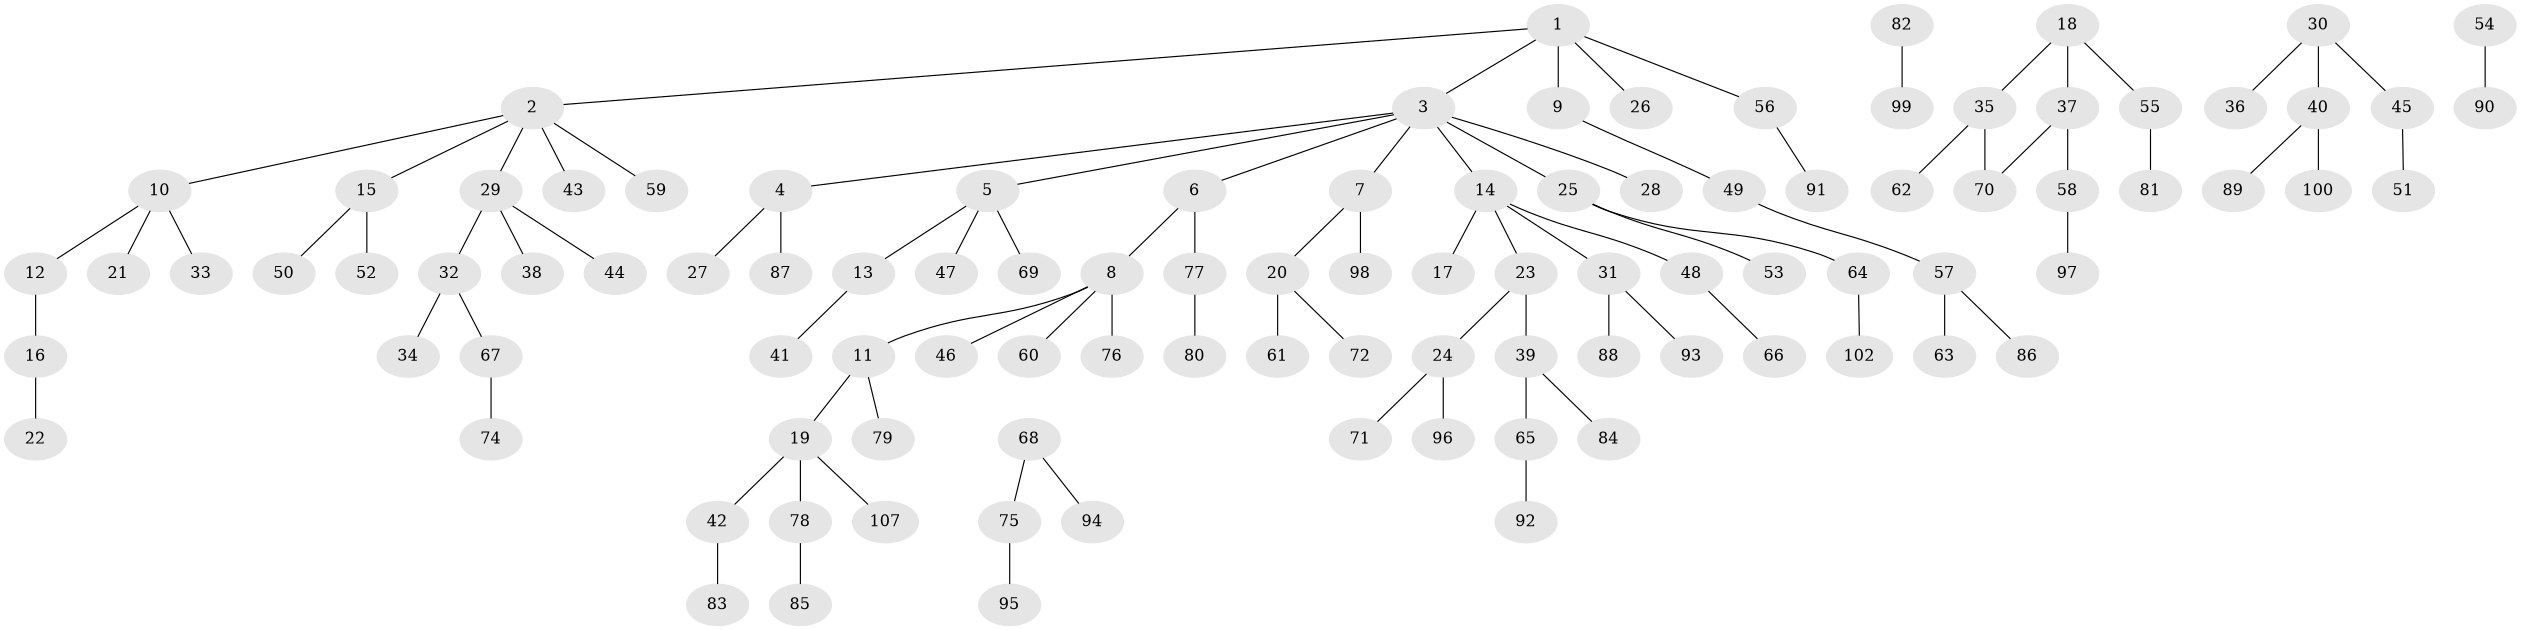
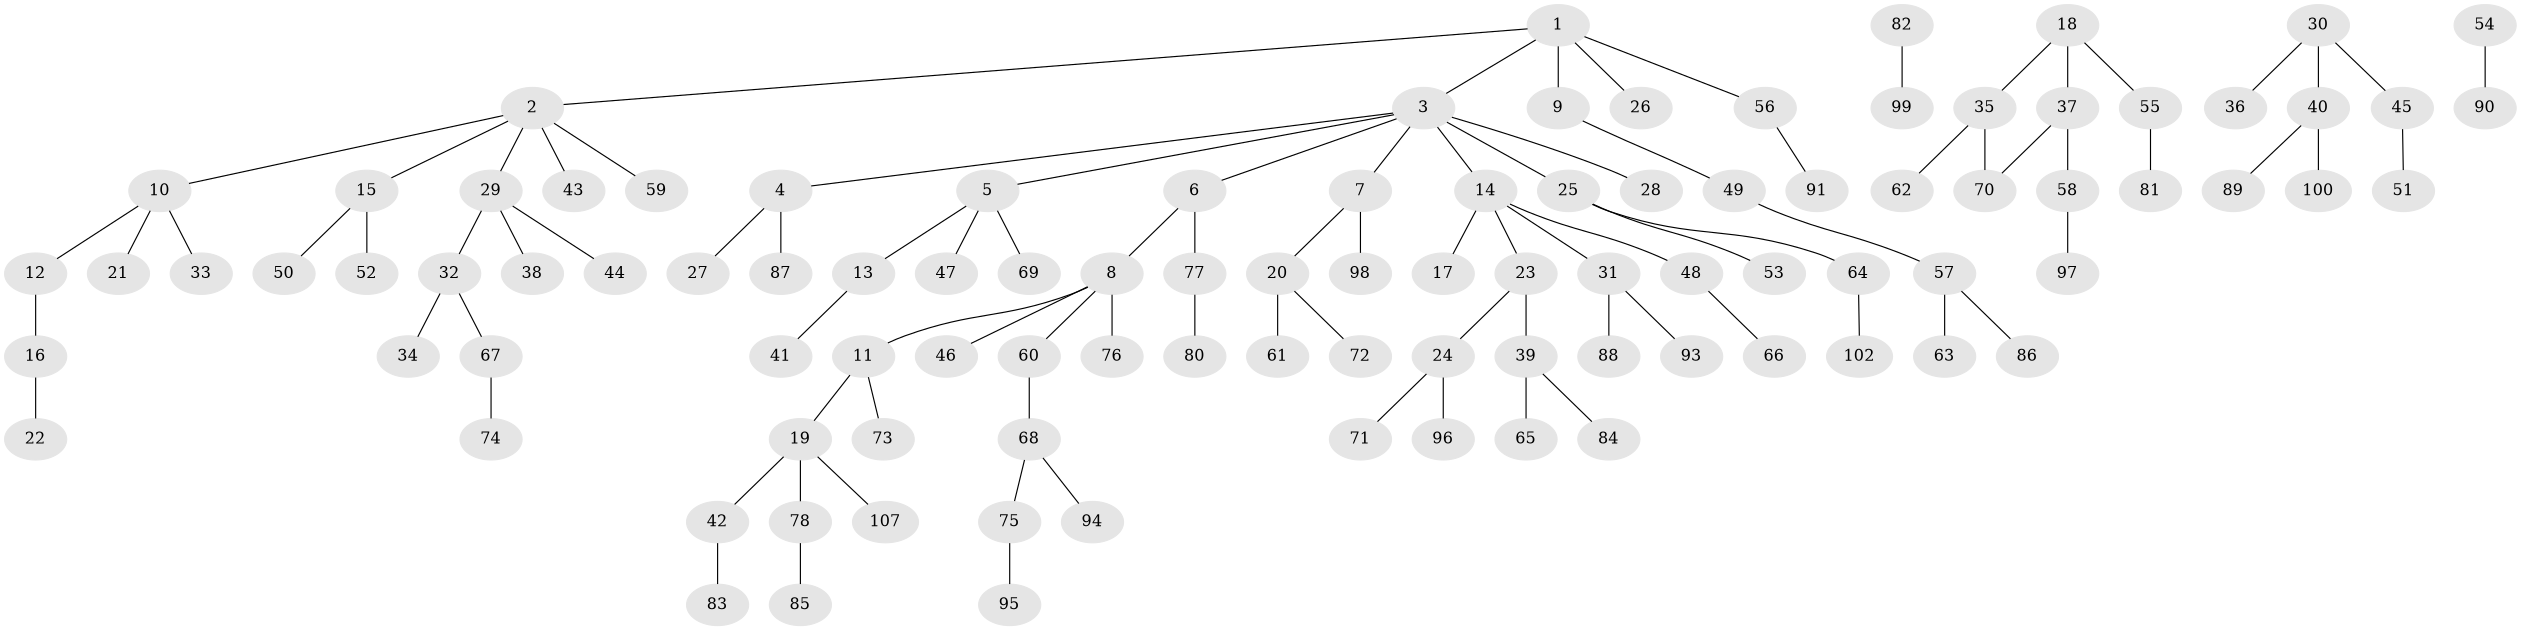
edge "60" -- "68": added
node "79": label "79" -> "73"
node "92": removed
